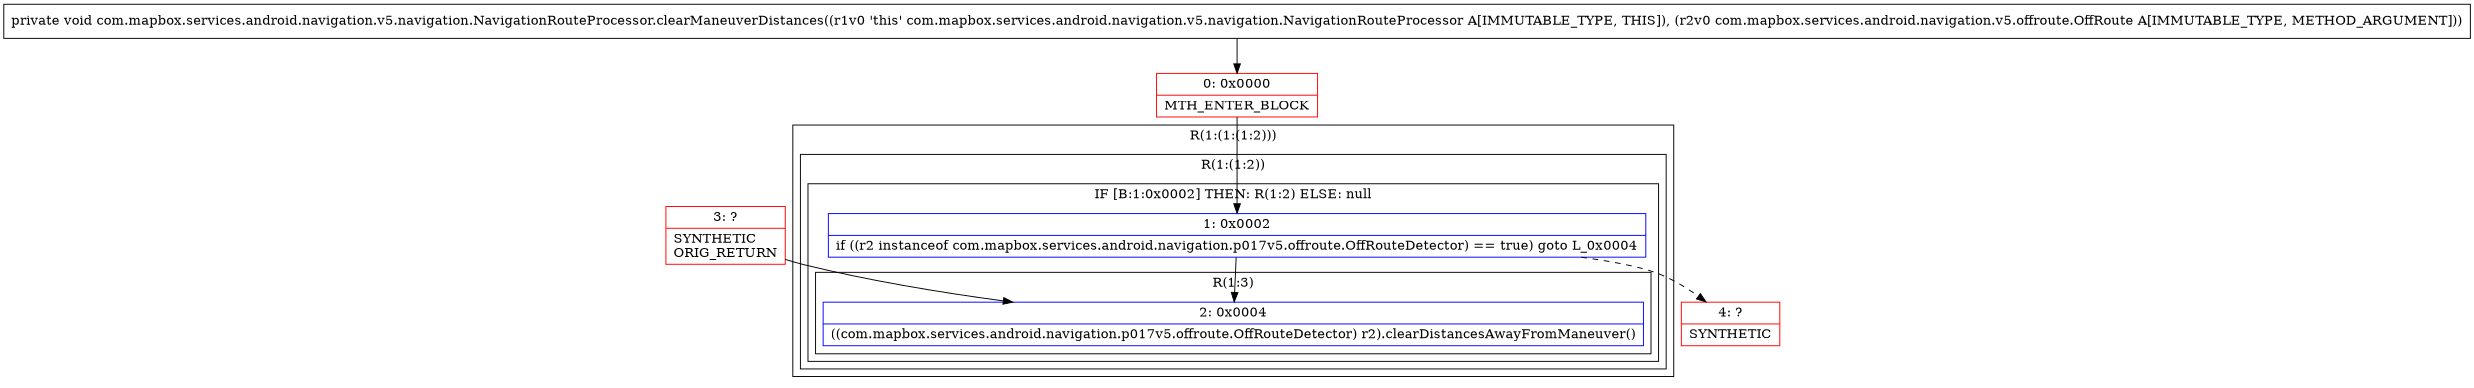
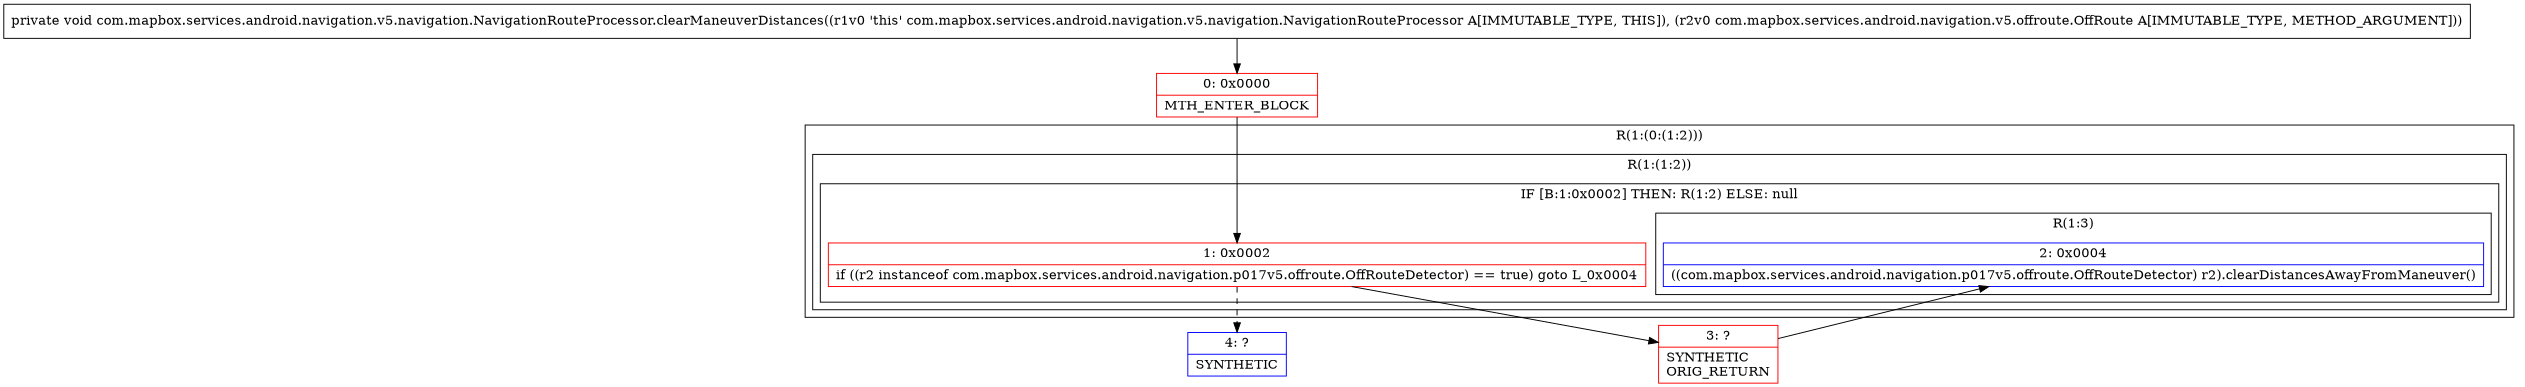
cluster "R(1:(1:(1:2)))": label "R(1:(1:(1:2)))" -> "R(1:(0:(1:2)))"
node "1: 0x0002": color blue -> red
edge "1: 0x0002" -> "2: 0x0004": now "1: 0x0002" -> "3: ?"
node "4: ?": color red -> blue
